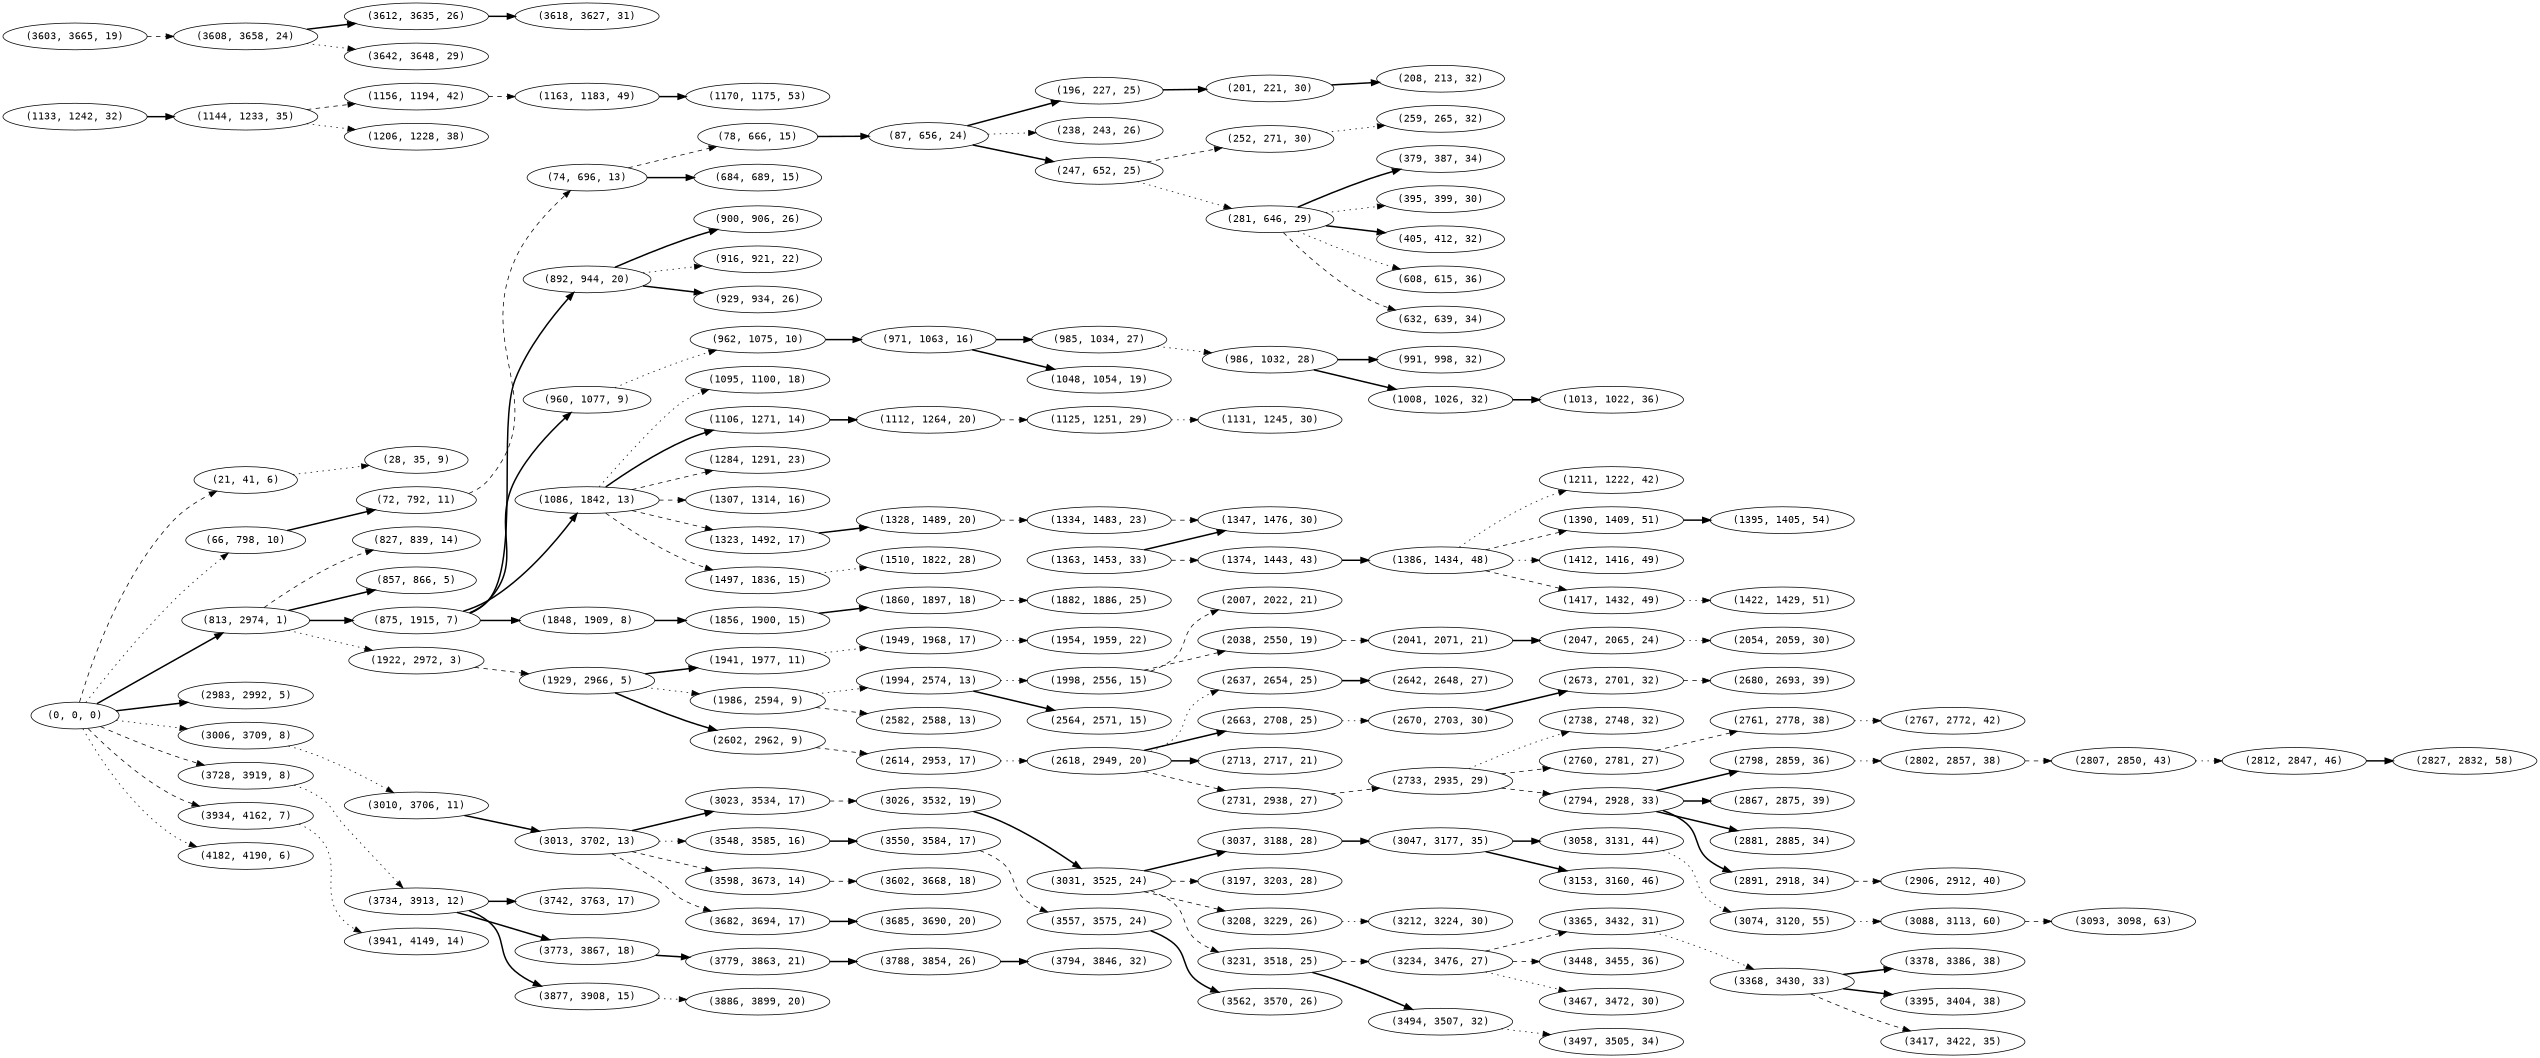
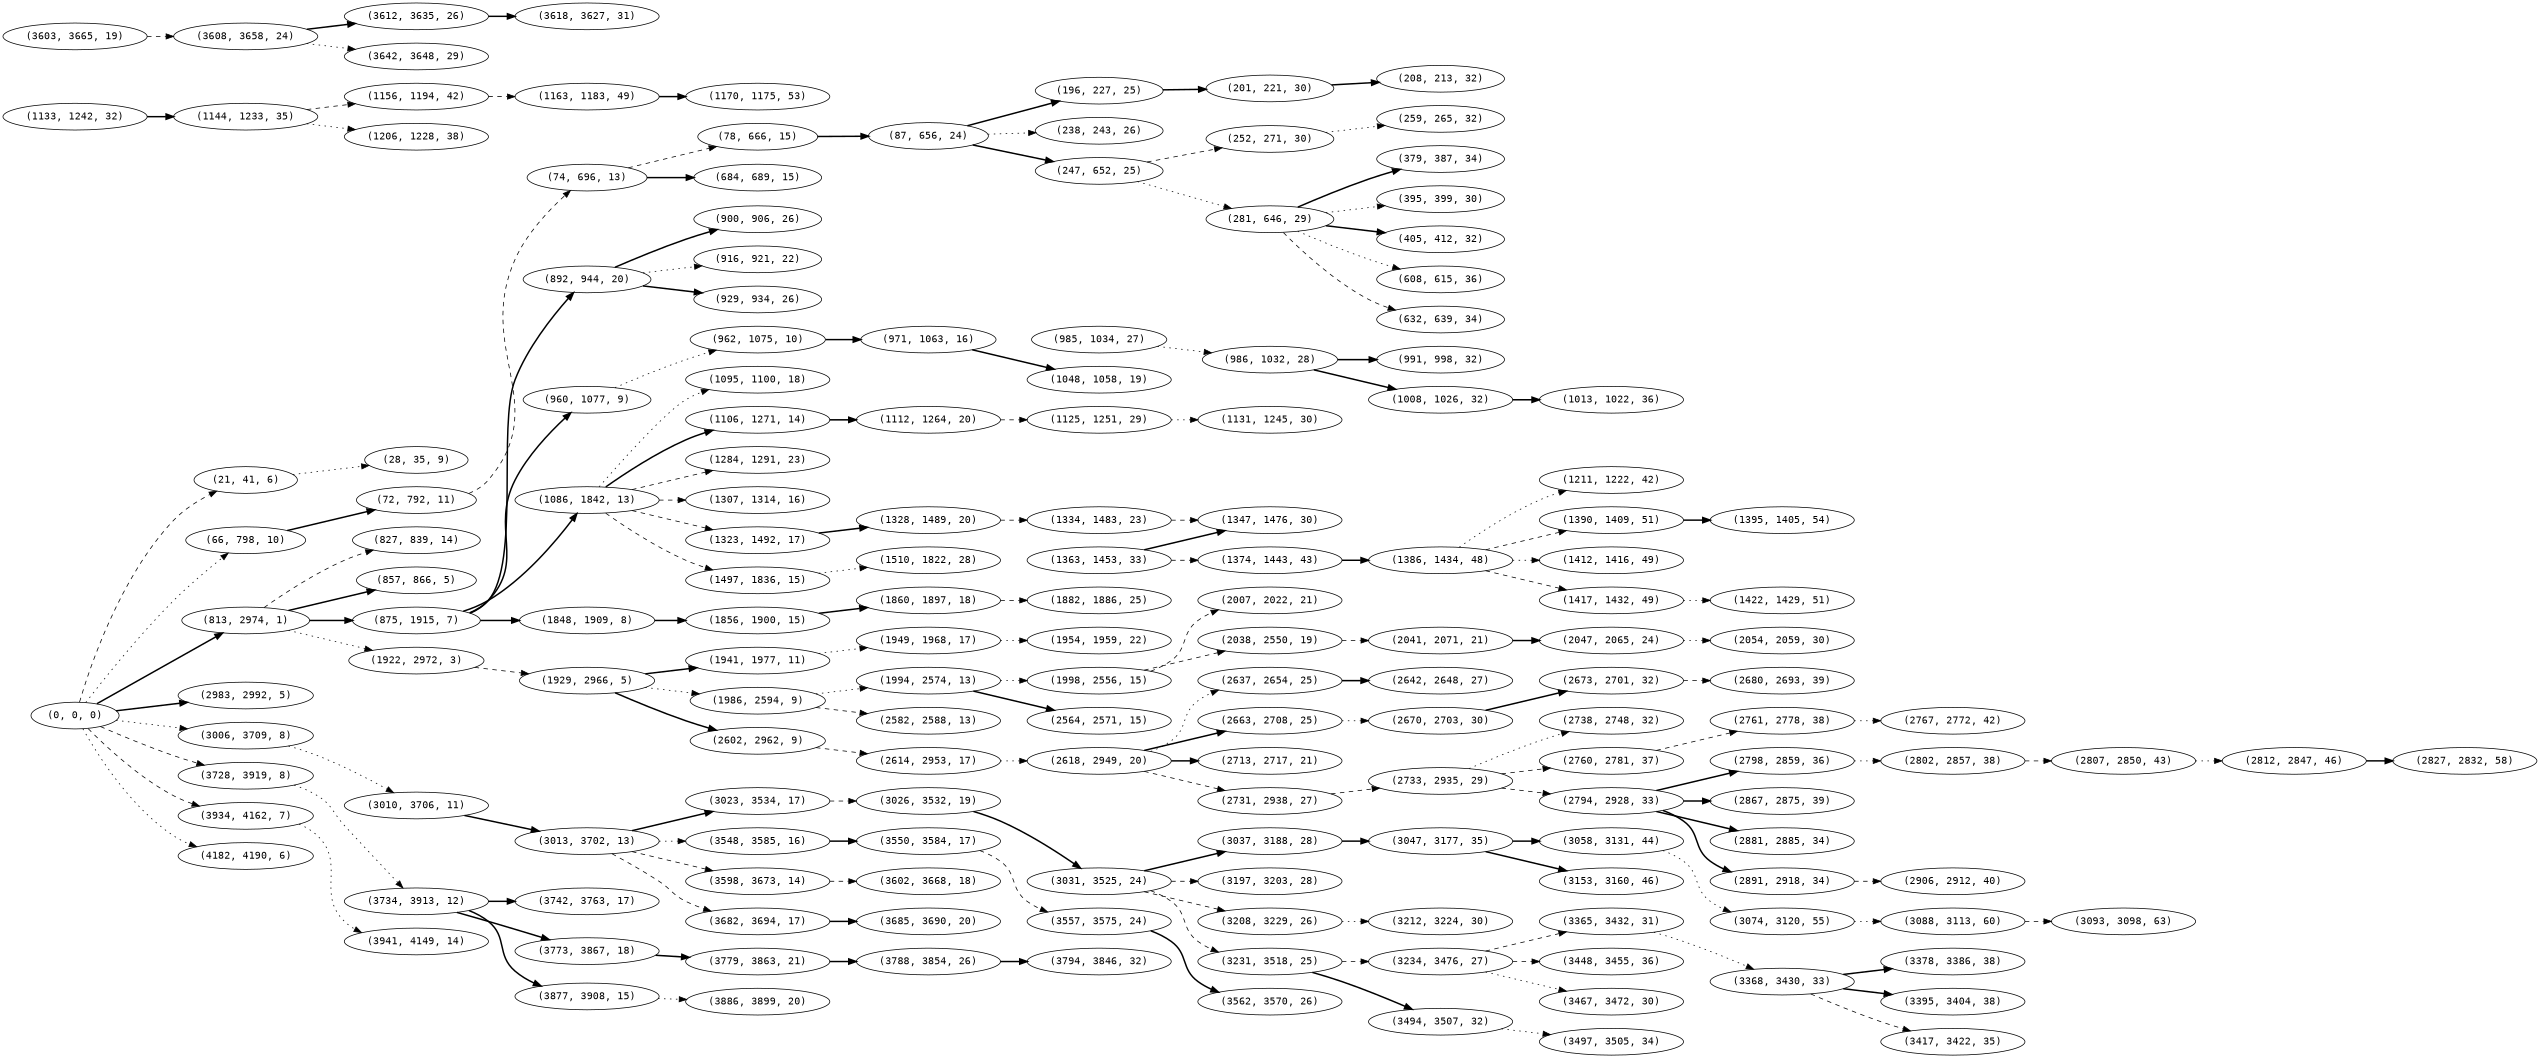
edge "(971, 1063, 16)" -> "(985, 1034, 27)": removed
node "(1048, 1054, 19)": label "(1048, 1054, 19)" -> "(1048, 1058, 19)"
node "(2760, 2781, 27)": label "(2760, 2781, 27)" -> "(2760, 2781, 37)"
